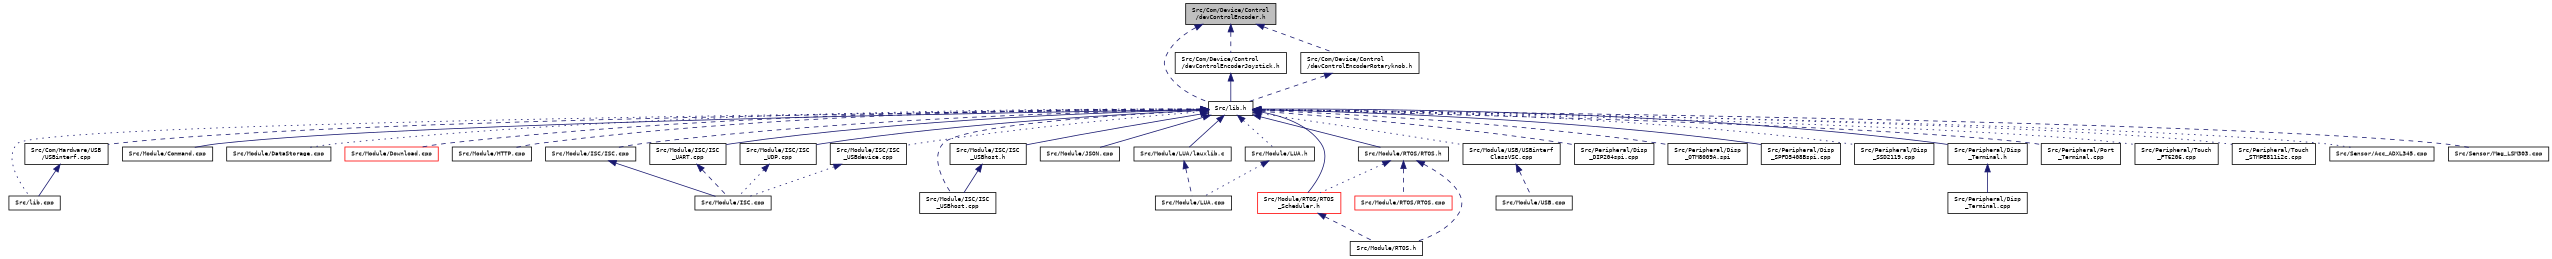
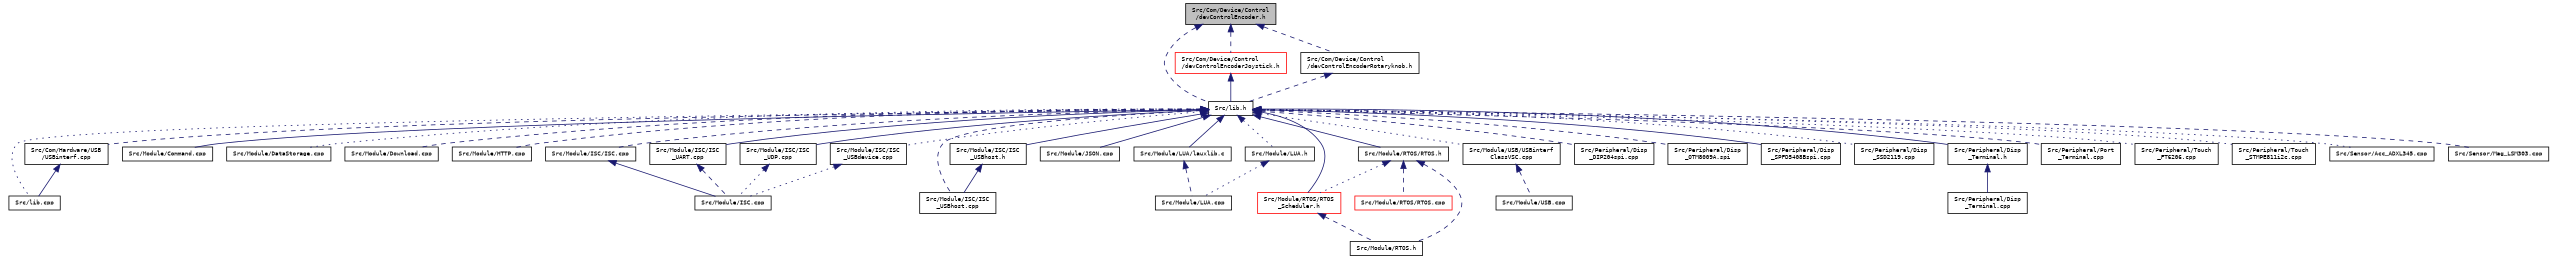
node "Src/Com/Device/Control /devControlEncoderJoystick.h": color black -> red
node "Src/Module/Download.cpp": color red -> black
